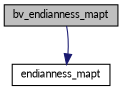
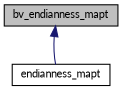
edge "bv_endianness_mapt" -> "endianness_mapt": reversed
